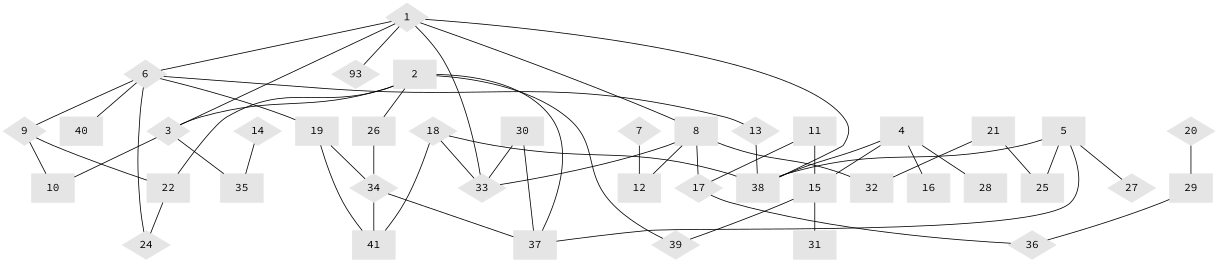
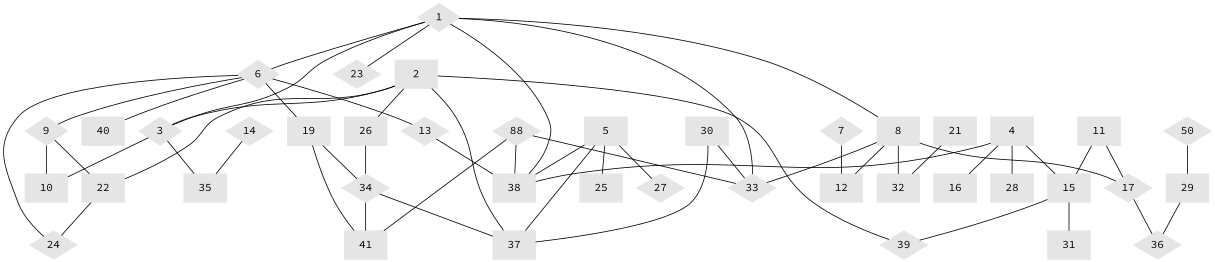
node "93": label "93" -> "23"
node "18": label "18" -> "88"
node "20": label "20" -> "50"
edge "21" -- "25": removed
